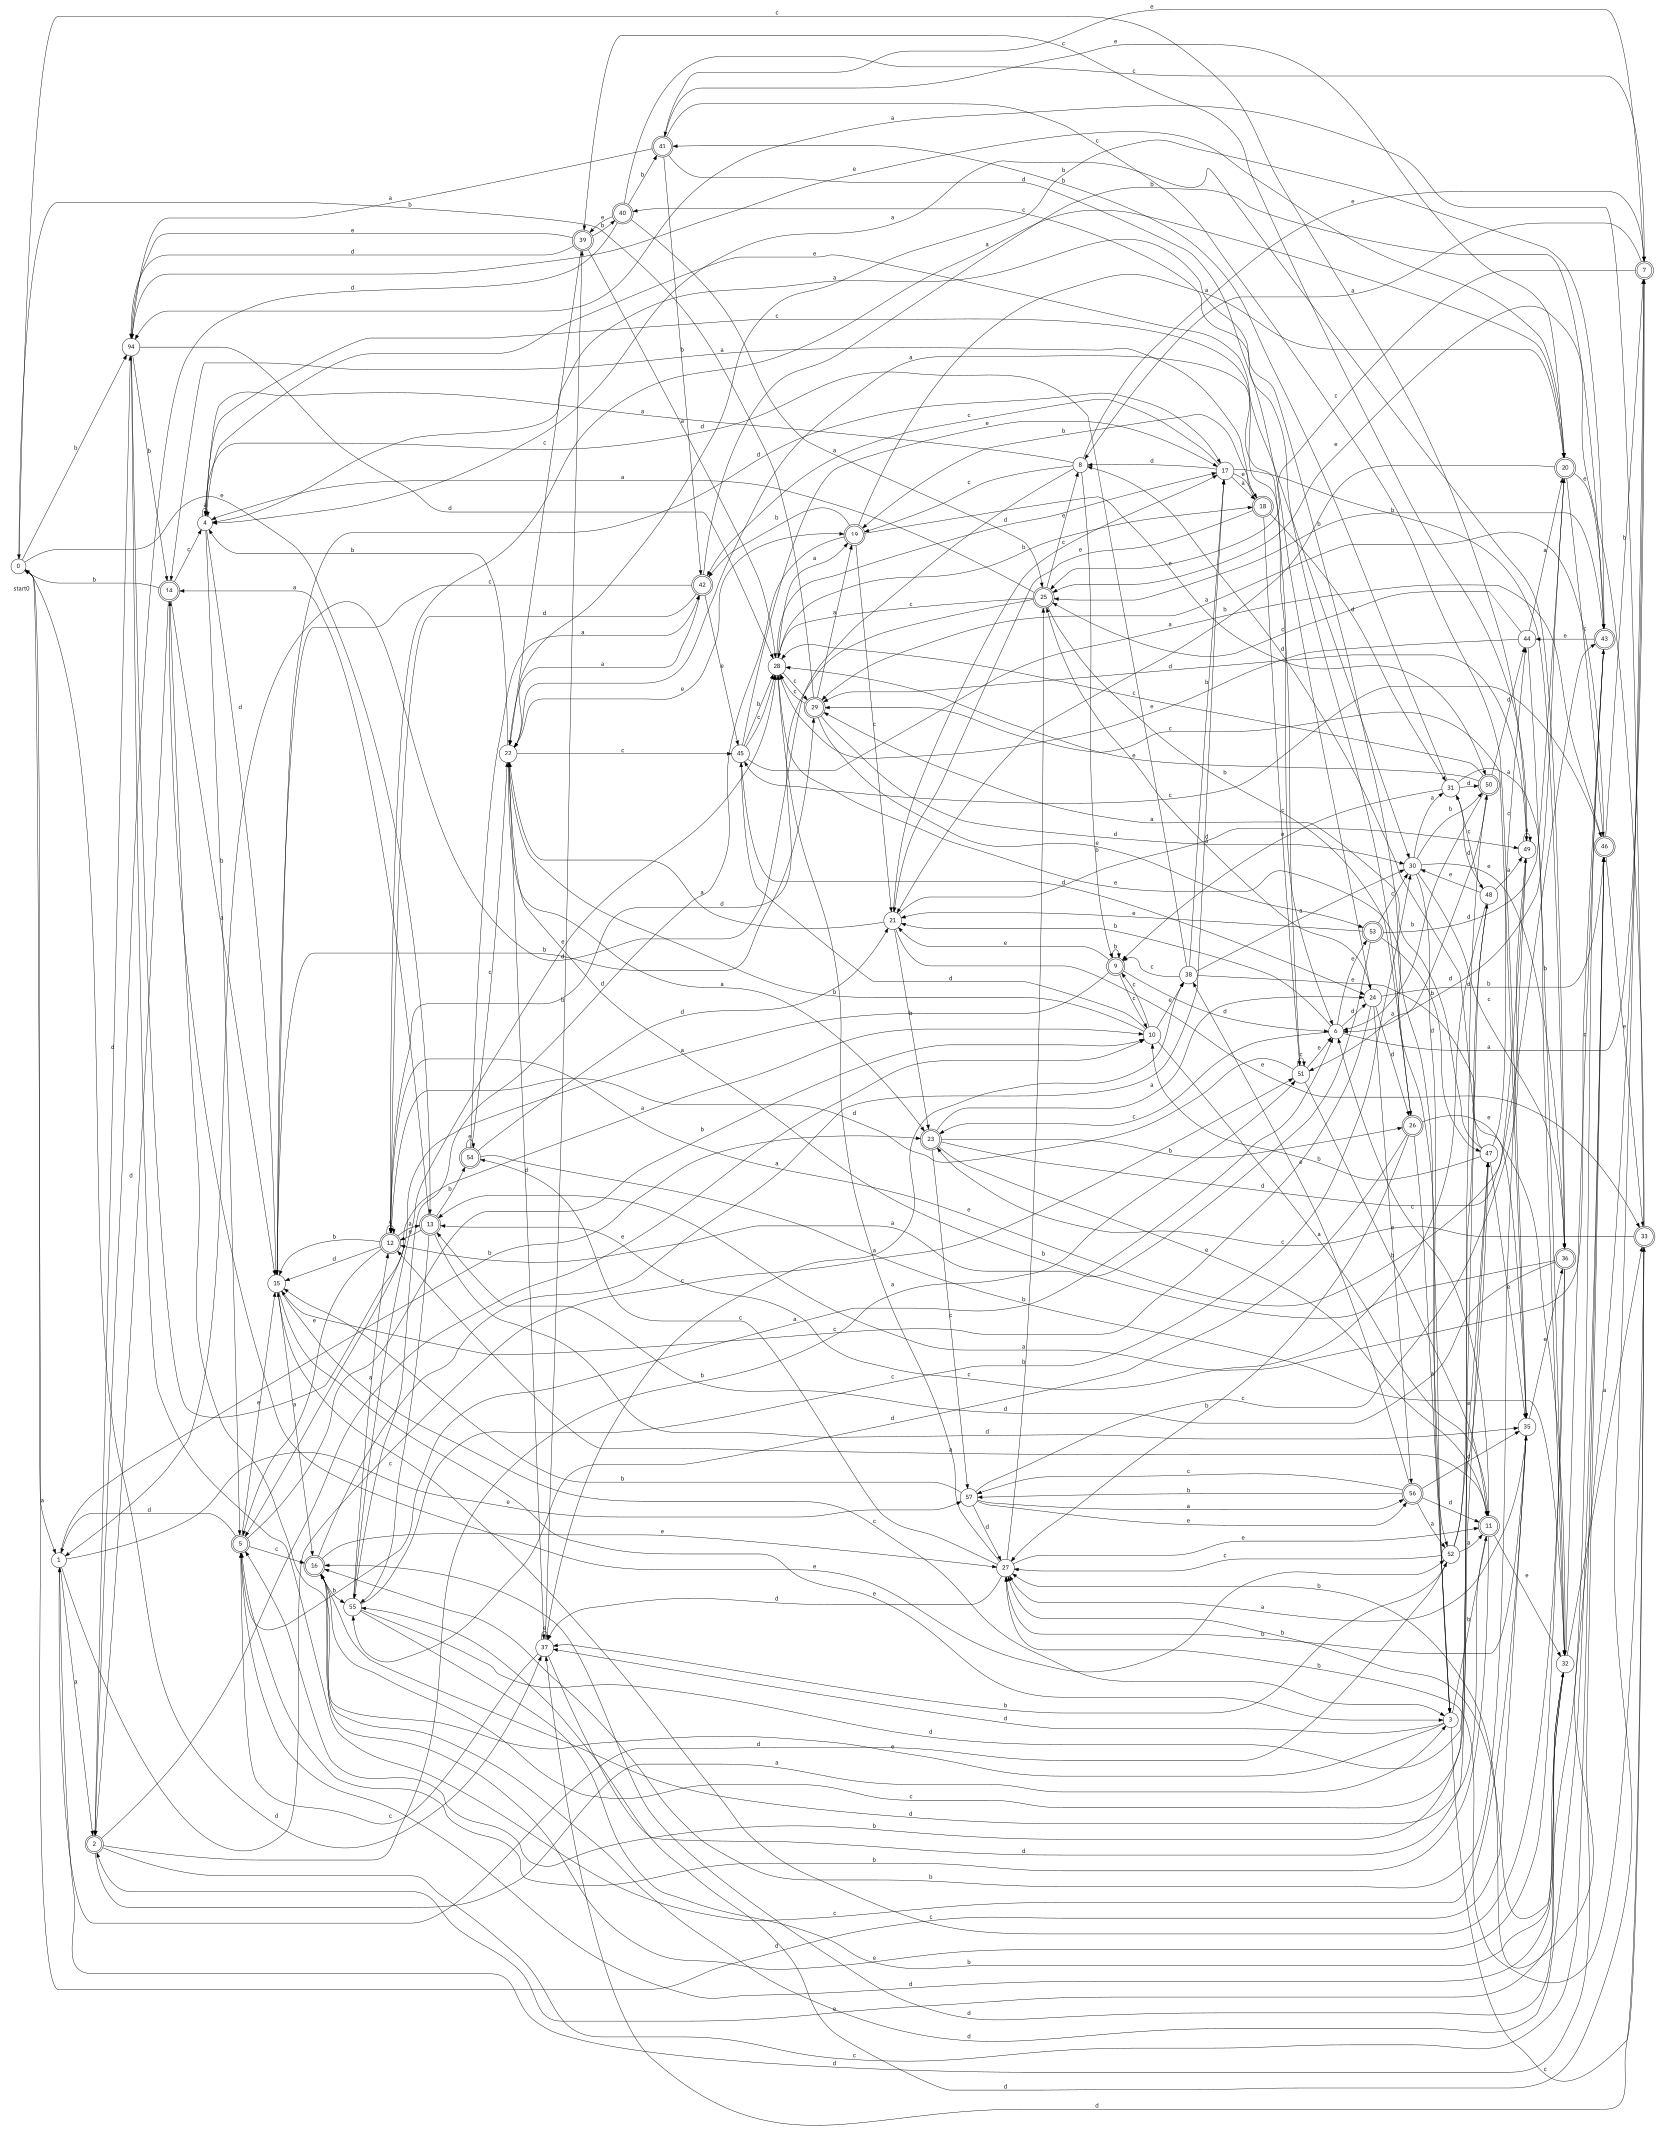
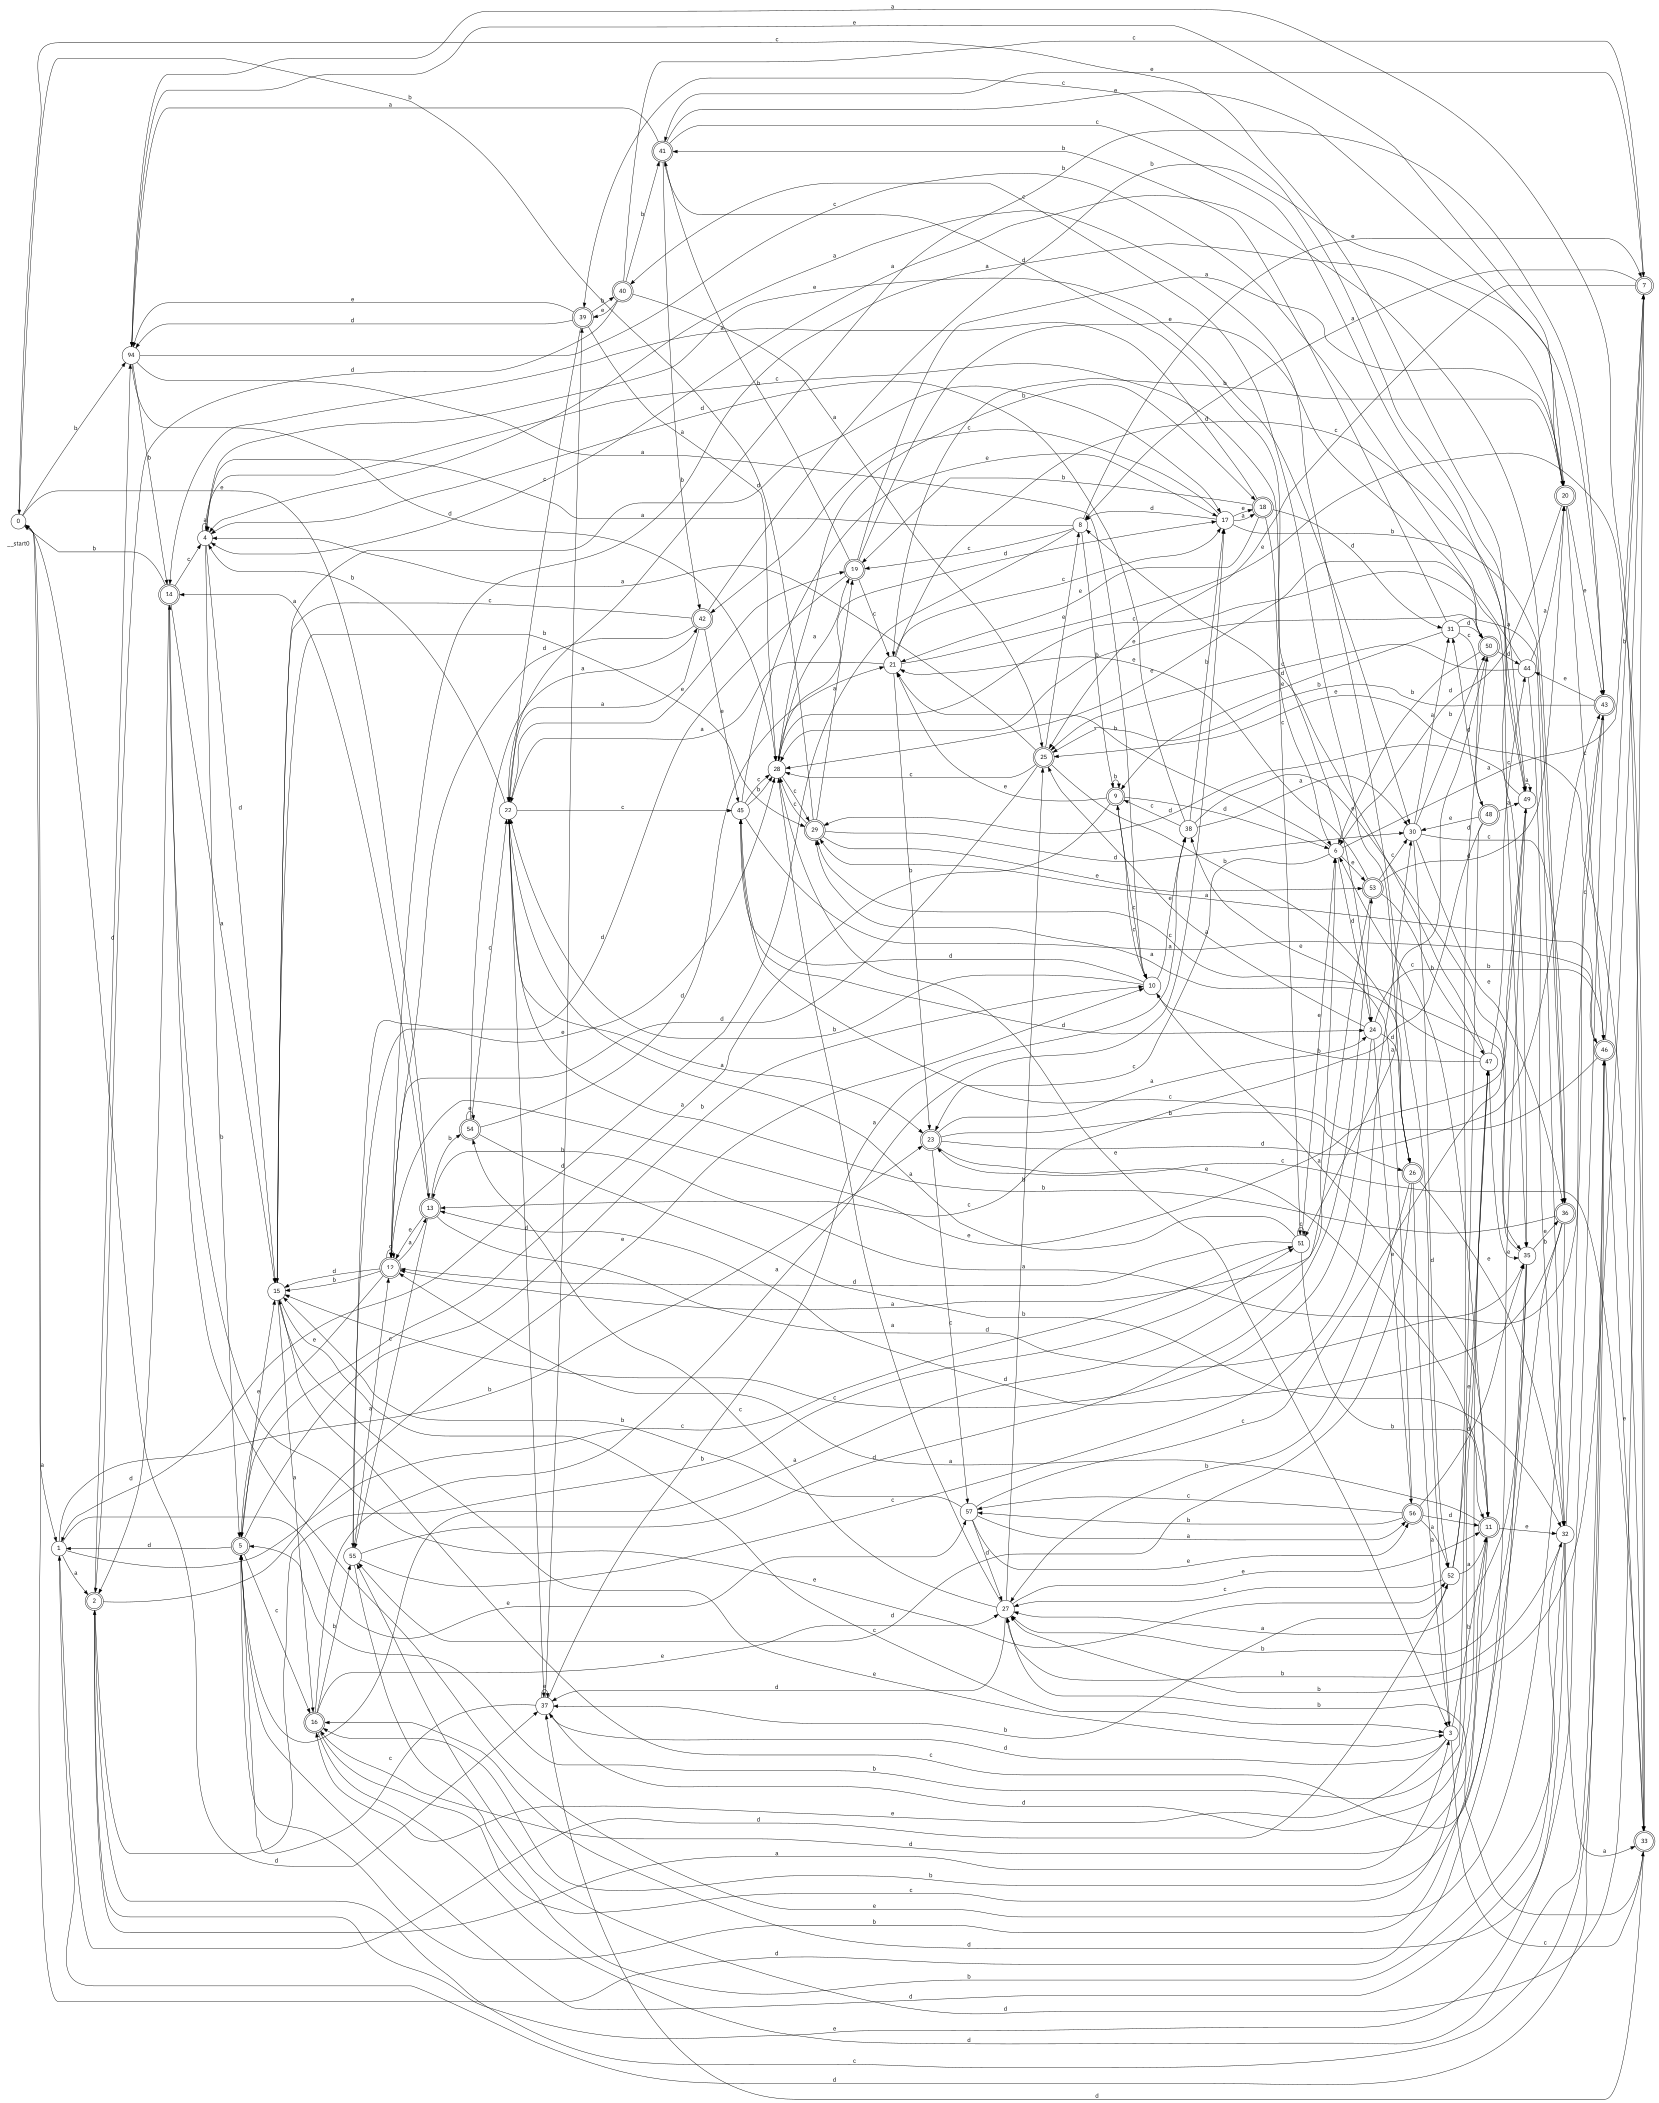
edge "19" -> "42": now "19" -> "41"
node "48": shape circle -> doublecircle
edge "55" -> "48": now "55" -> "53"
